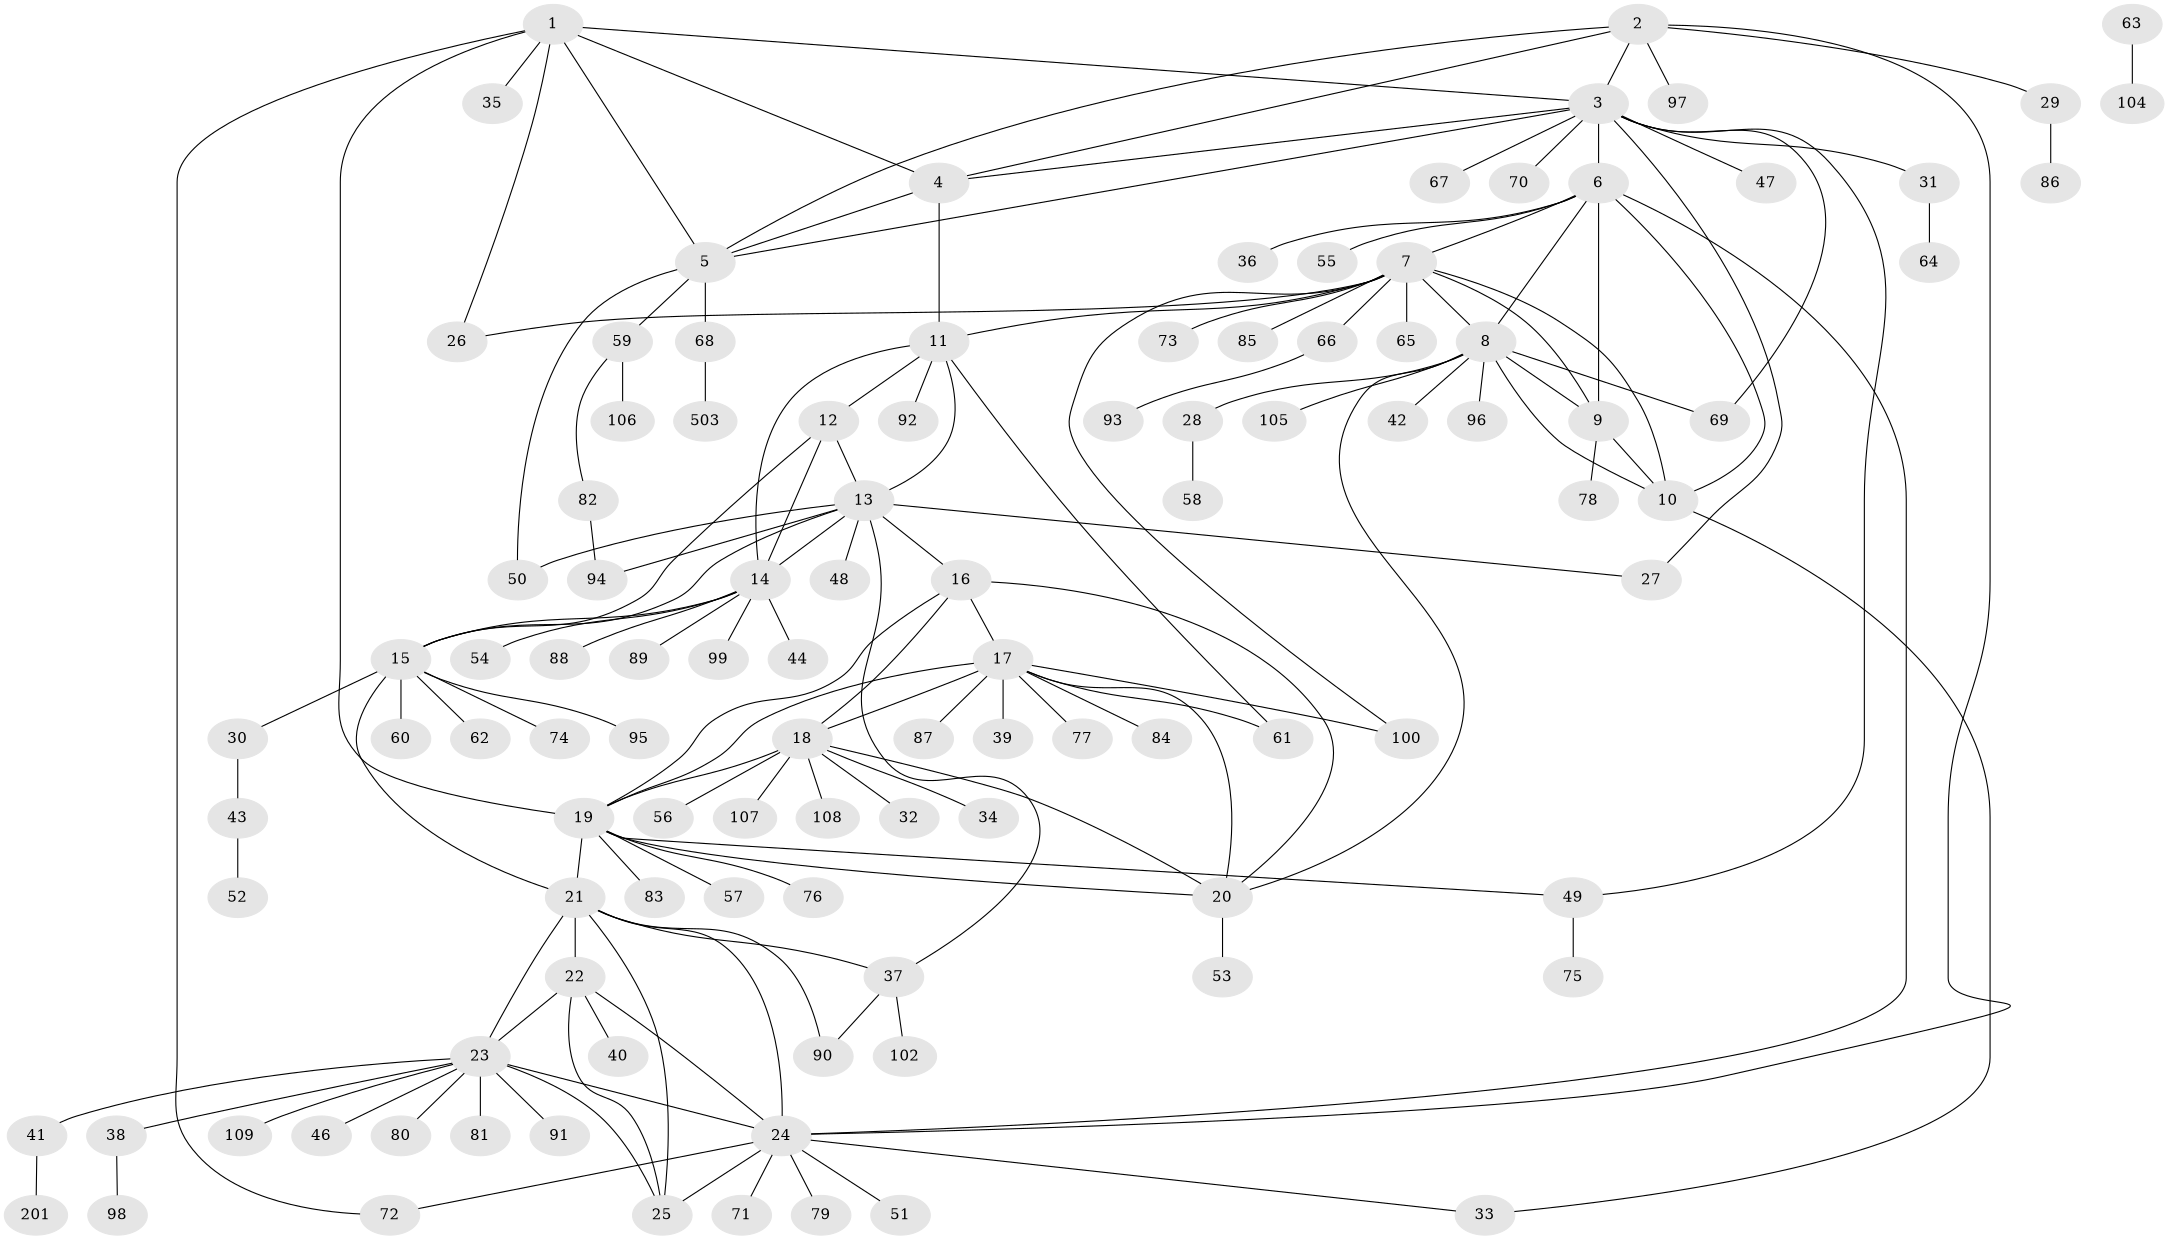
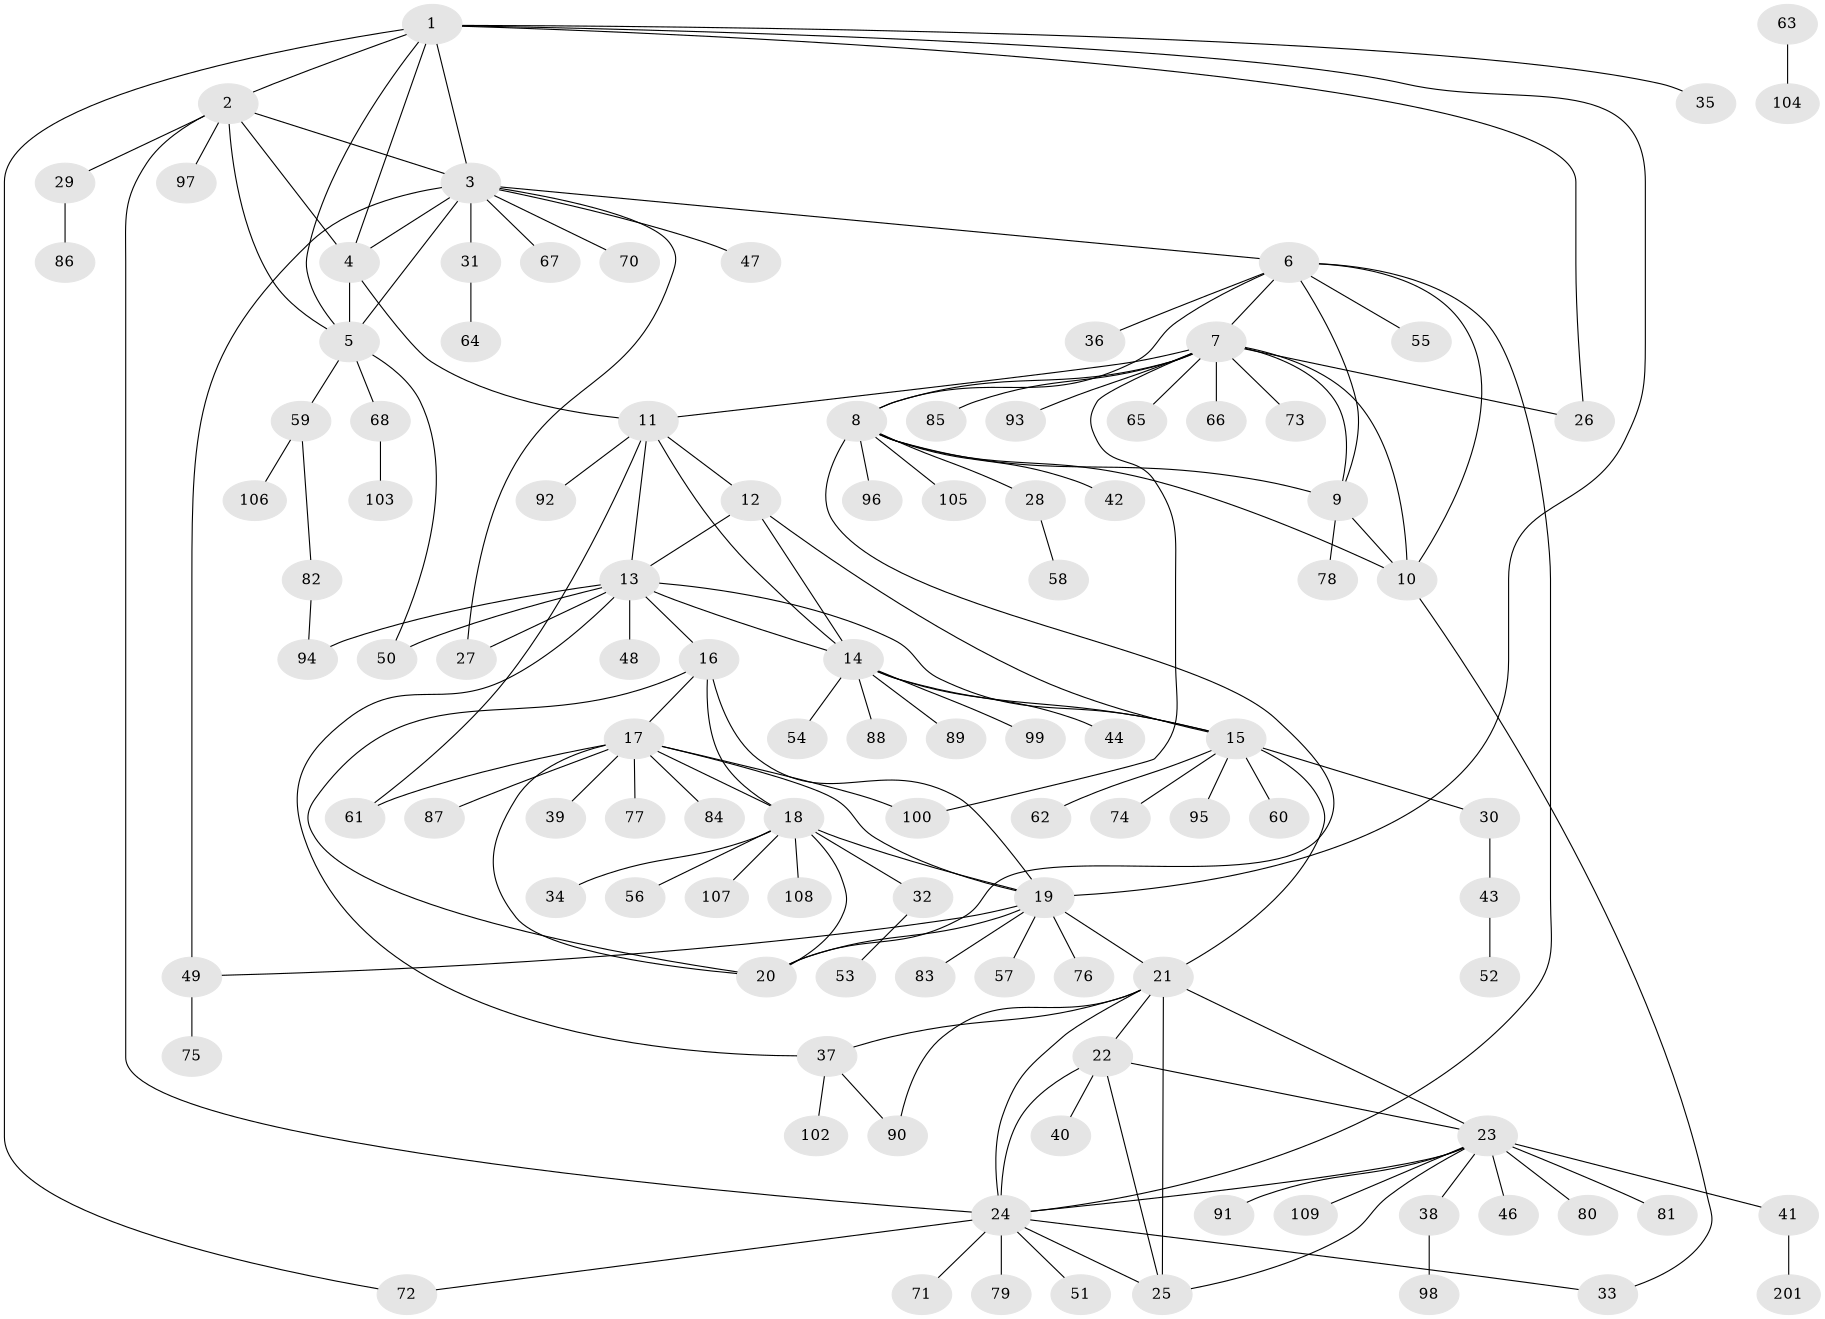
edge "1" -- "2": added
edge "66" -- "93": now "7" -- "93"
node "503": label "503" -> "103"
node "69": removed
edge "20" -- "53": now "32" -- "53"
